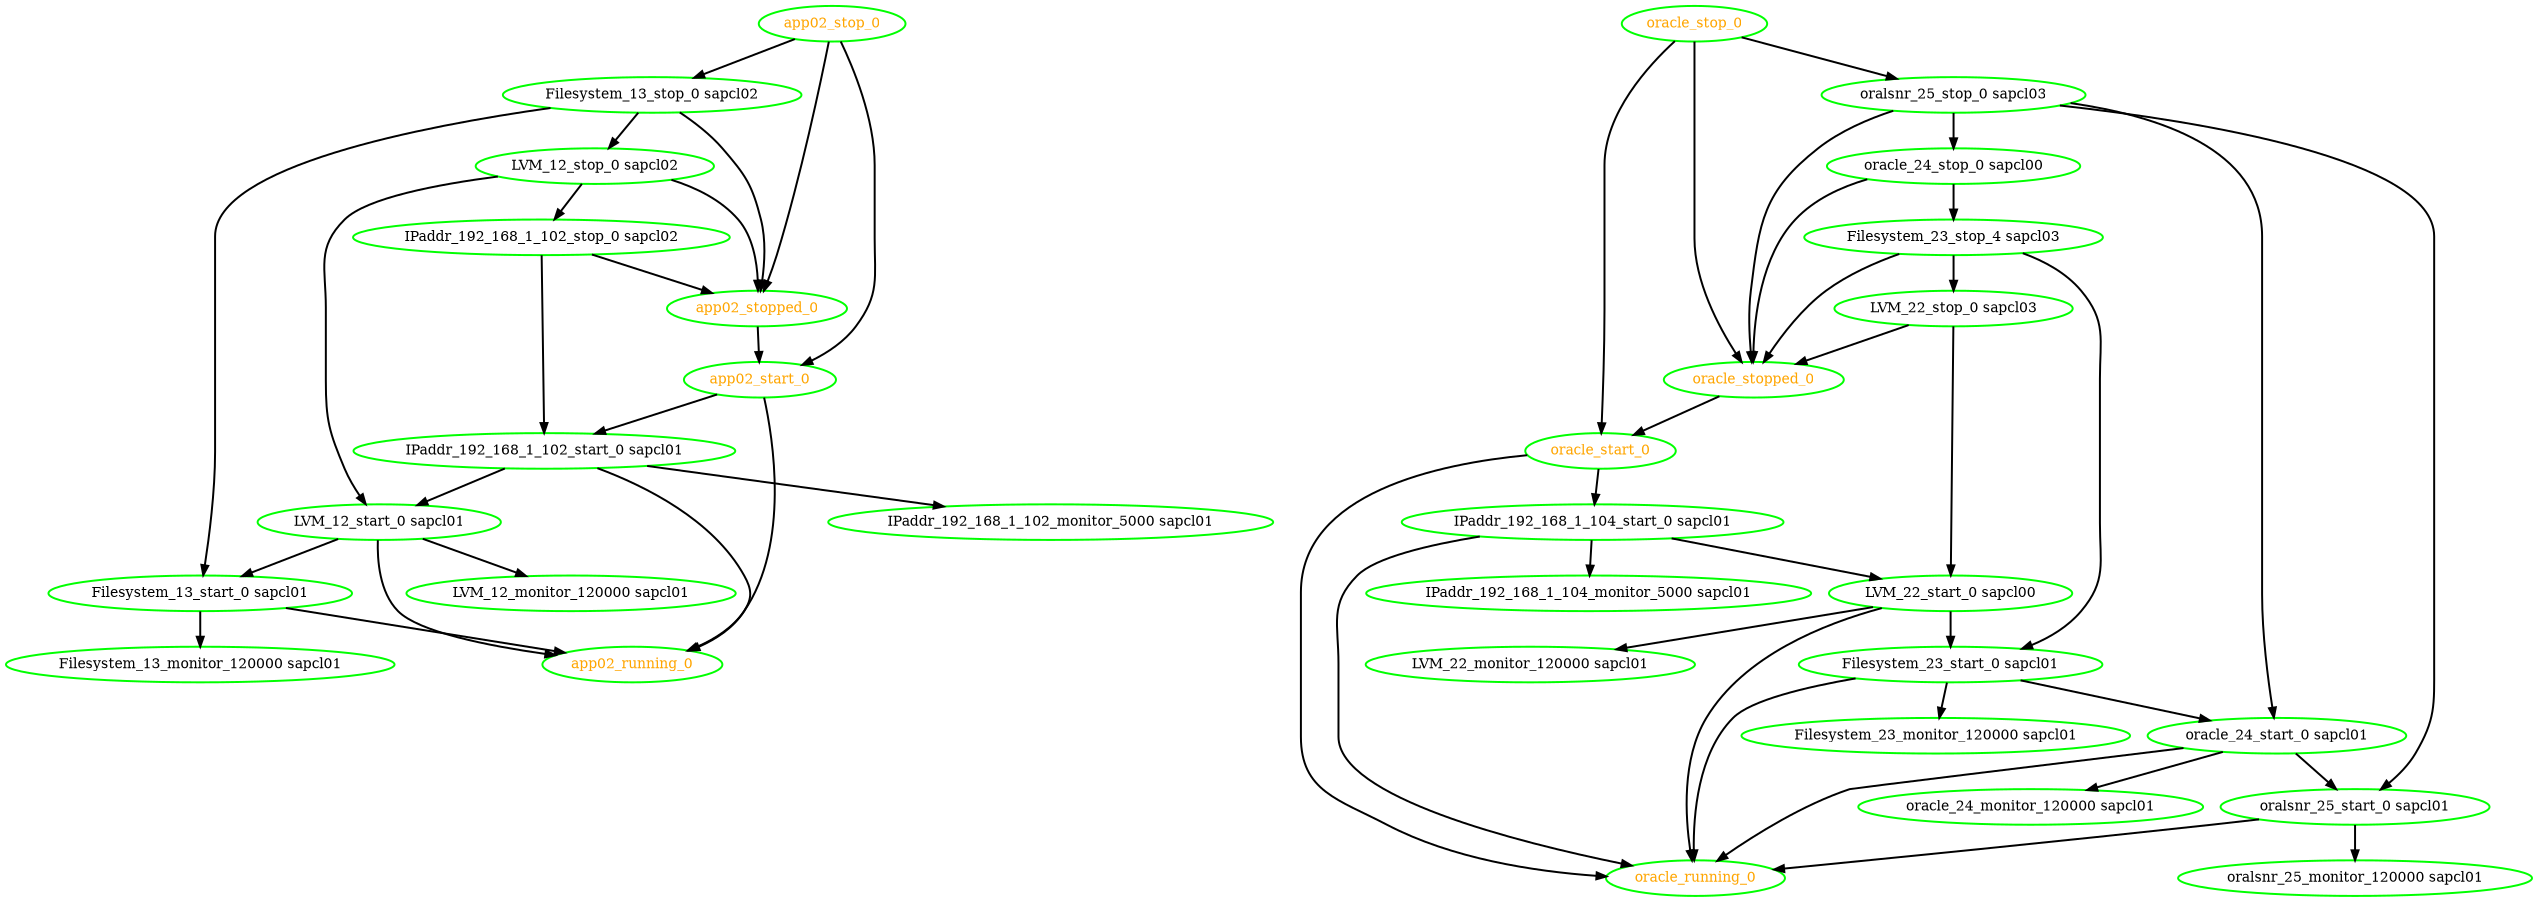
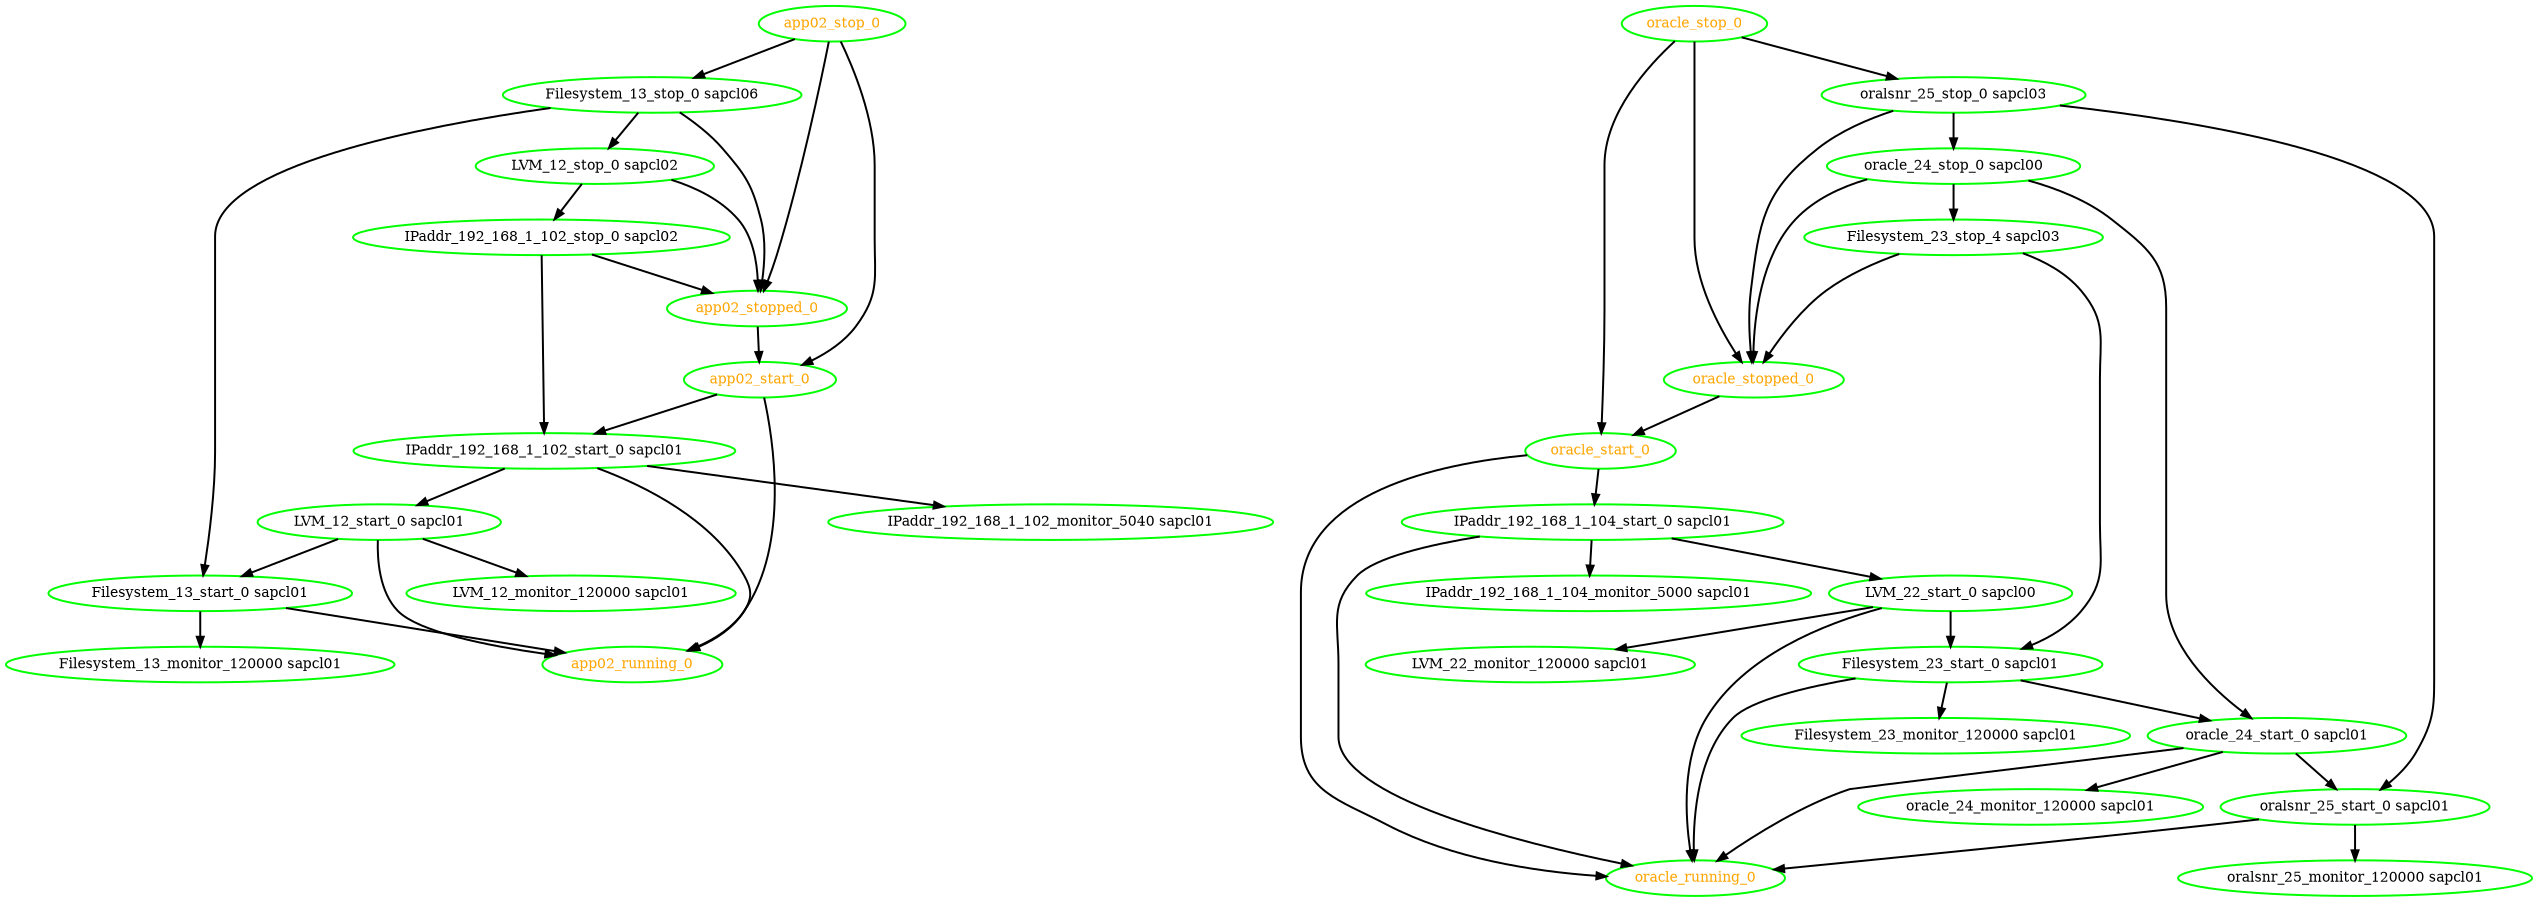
node "Filesystem_13_stop_0 sapcl02": label "Filesystem_13_stop_0 sapcl02" -> "Filesystem_13_stop_0 sapcl06"
edge "LVM_12_stop_0 sapcl02" -> "LVM_12_start_0 sapcl01": removed
node "LVM_22_stop_0 sapcl03": removed
edge "oralsnr_25_stop_0 sapcl03" -> "oracle_24_start_0 sapcl01": now "oracle_24_stop_0 sapcl00" -> "oracle_24_start_0 sapcl01"
node "IPaddr_192_168_1_102_monitor_5000 sapcl01": label "IPaddr_192_168_1_102_monitor_5000 sapcl01" -> "IPaddr_192_168_1_102_monitor_5040 sapcl01"
